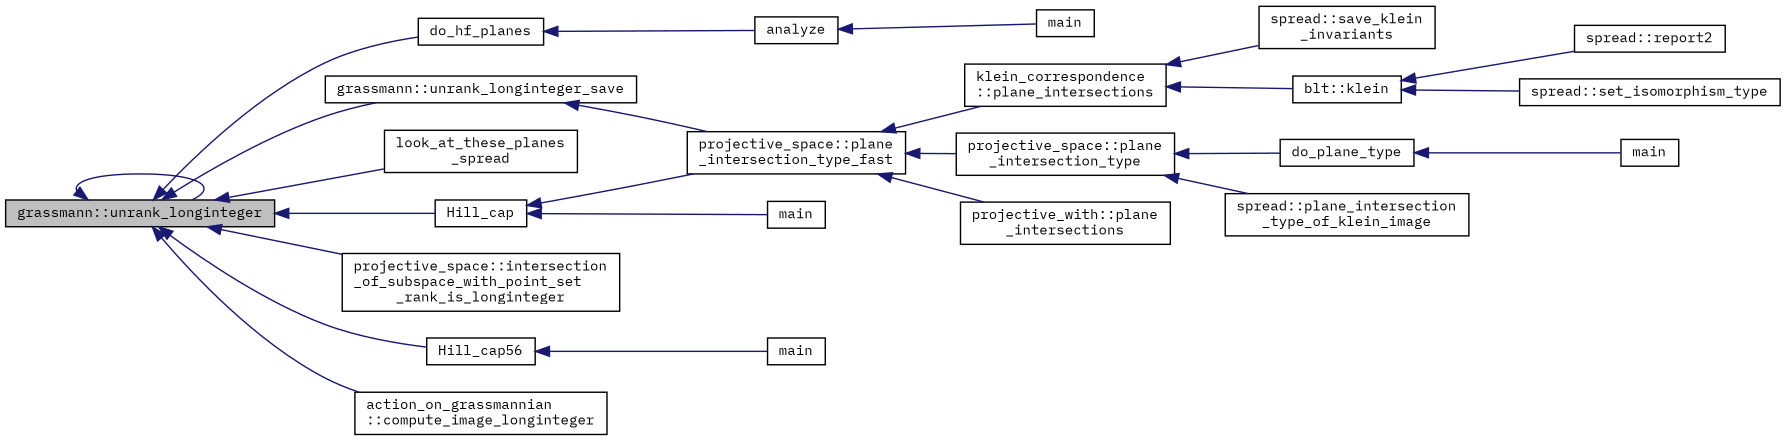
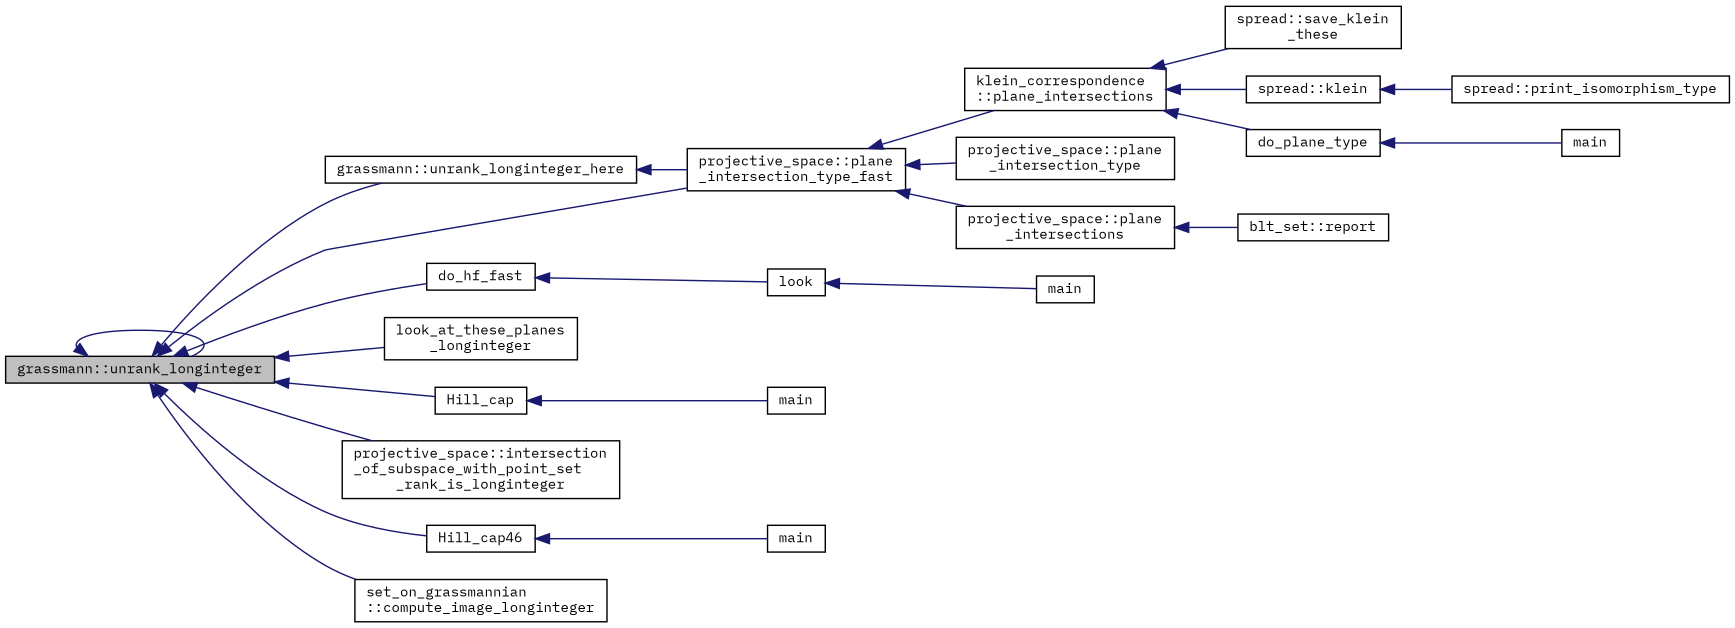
node "spread::save_klein _invariants": label "spread::save_klein _invariants" -> "spread::save_klein _these"
node "analyze": label "analyze" -> "look"
node "do_hf_planes": label "do_hf_planes" -> "do_hf_fast"
node "spread::report2": removed
node "grassmann::unrank_longinteger_save": label "grassmann::unrank_longinteger_save" -> "grassmann::unrank_longinteger_here"
node "blt::klein": label "blt::klein" -> "spread::klein"
node "spread::set_isomorphism_type": label "spread::set_isomorphism_type" -> "spread::print_isomorphism_type"
node "look_at_these_planes _spread": label "look_at_these_planes _spread" -> "look_at_these_planes _longinteger"
edge "do_plane_type" -> "projective_space::plane _intersection_type": now "do_plane_type" -> "klein_correspondence ::plane_intersections"
edge "projective_space::plane _intersection_type_fast" -> "Hill_cap": now "projective_space::plane _intersection_type_fast" -> "grassmann::unrank_longinteger"
node "spread::plane_intersection _type_of_klein_image": removed
node "projective_with::plane _intersections": label "projective_with::plane _intersections" -> "projective_space::plane _intersections"
node "blt_set::report": added
node "Hill_cap56": label "Hill_cap56" -> "Hill_cap46"
node "action_on_grassmannian ::compute_image_longinteger": label "action_on_grassmannian ::compute_image_longinteger" -> "set_on_grassmannian ::compute_image_longinteger"
